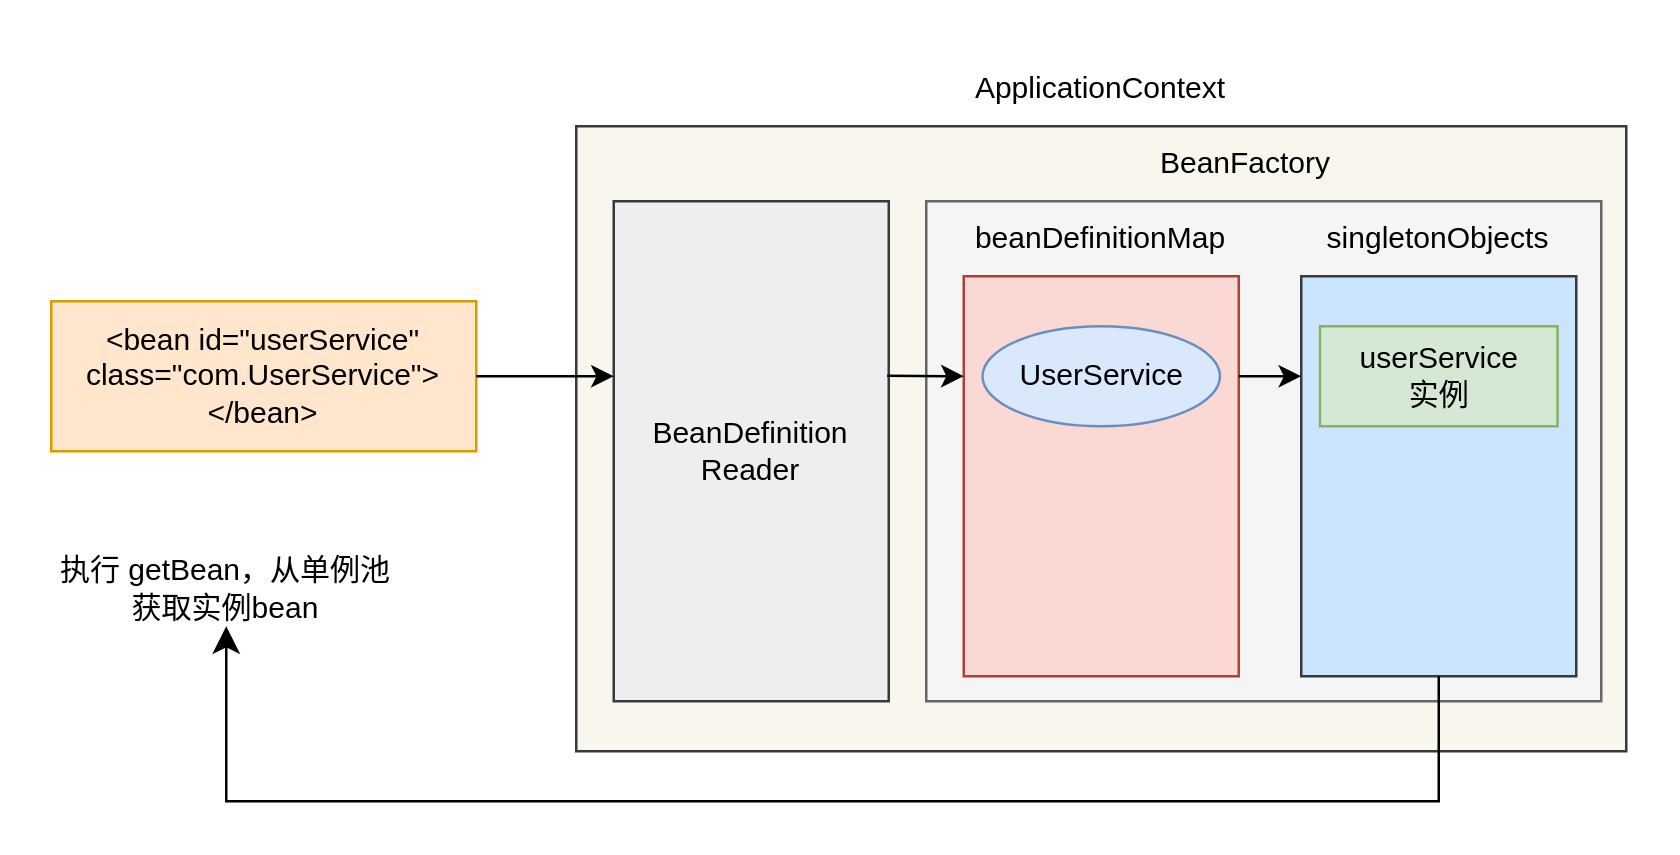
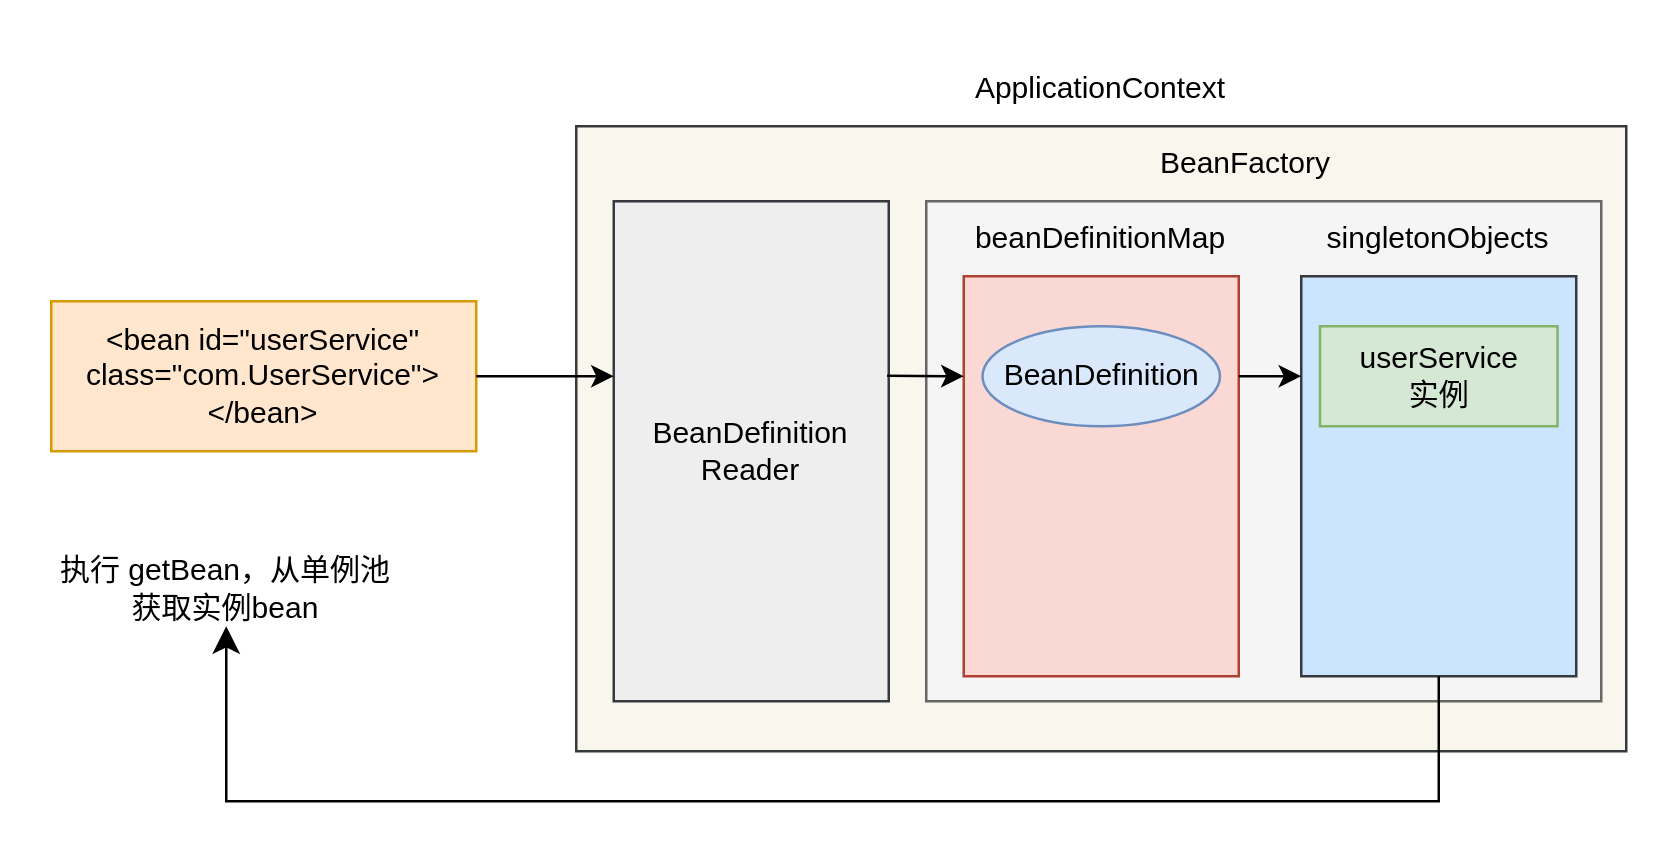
node "UserService": label "UserService" -> "BeanDefinition"
